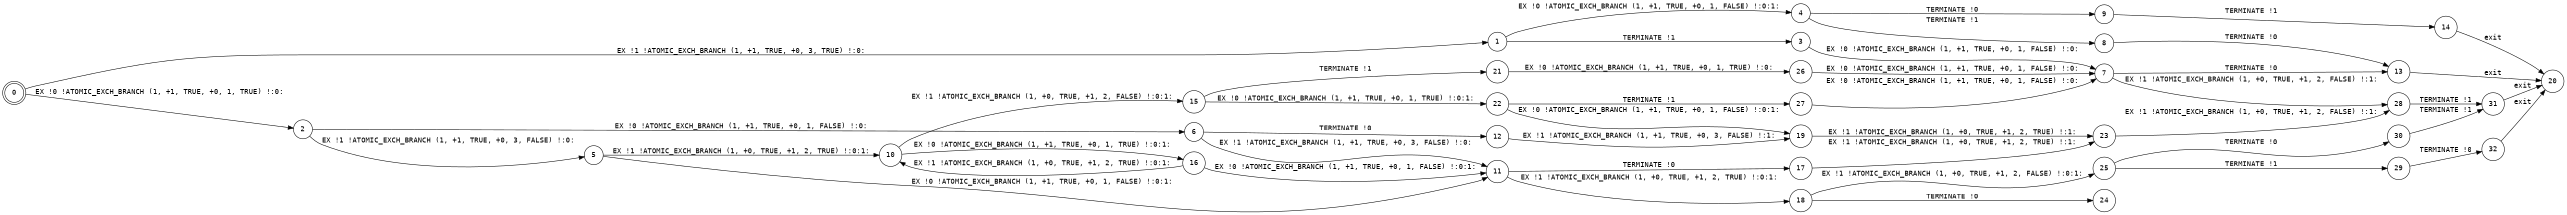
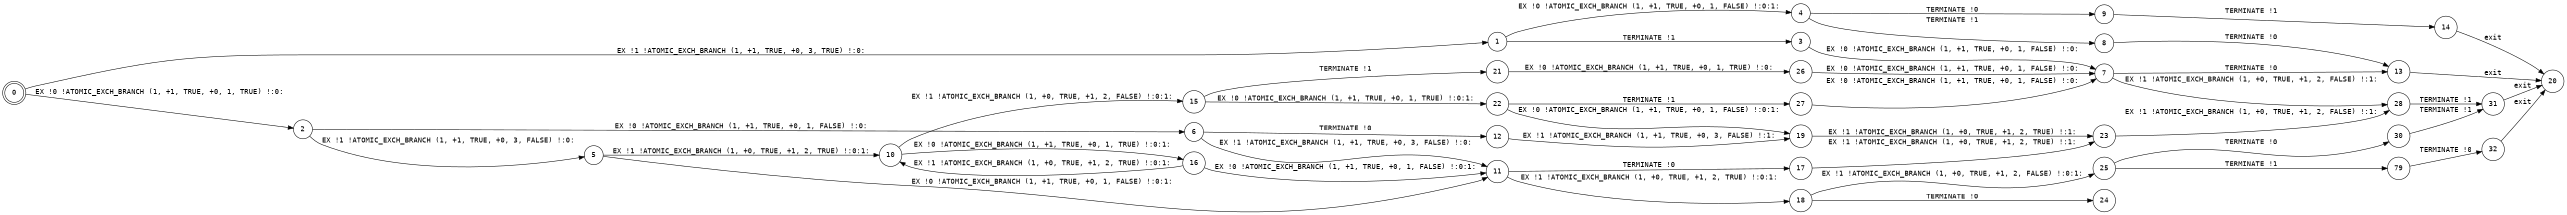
node "29": label "29" -> "79"
